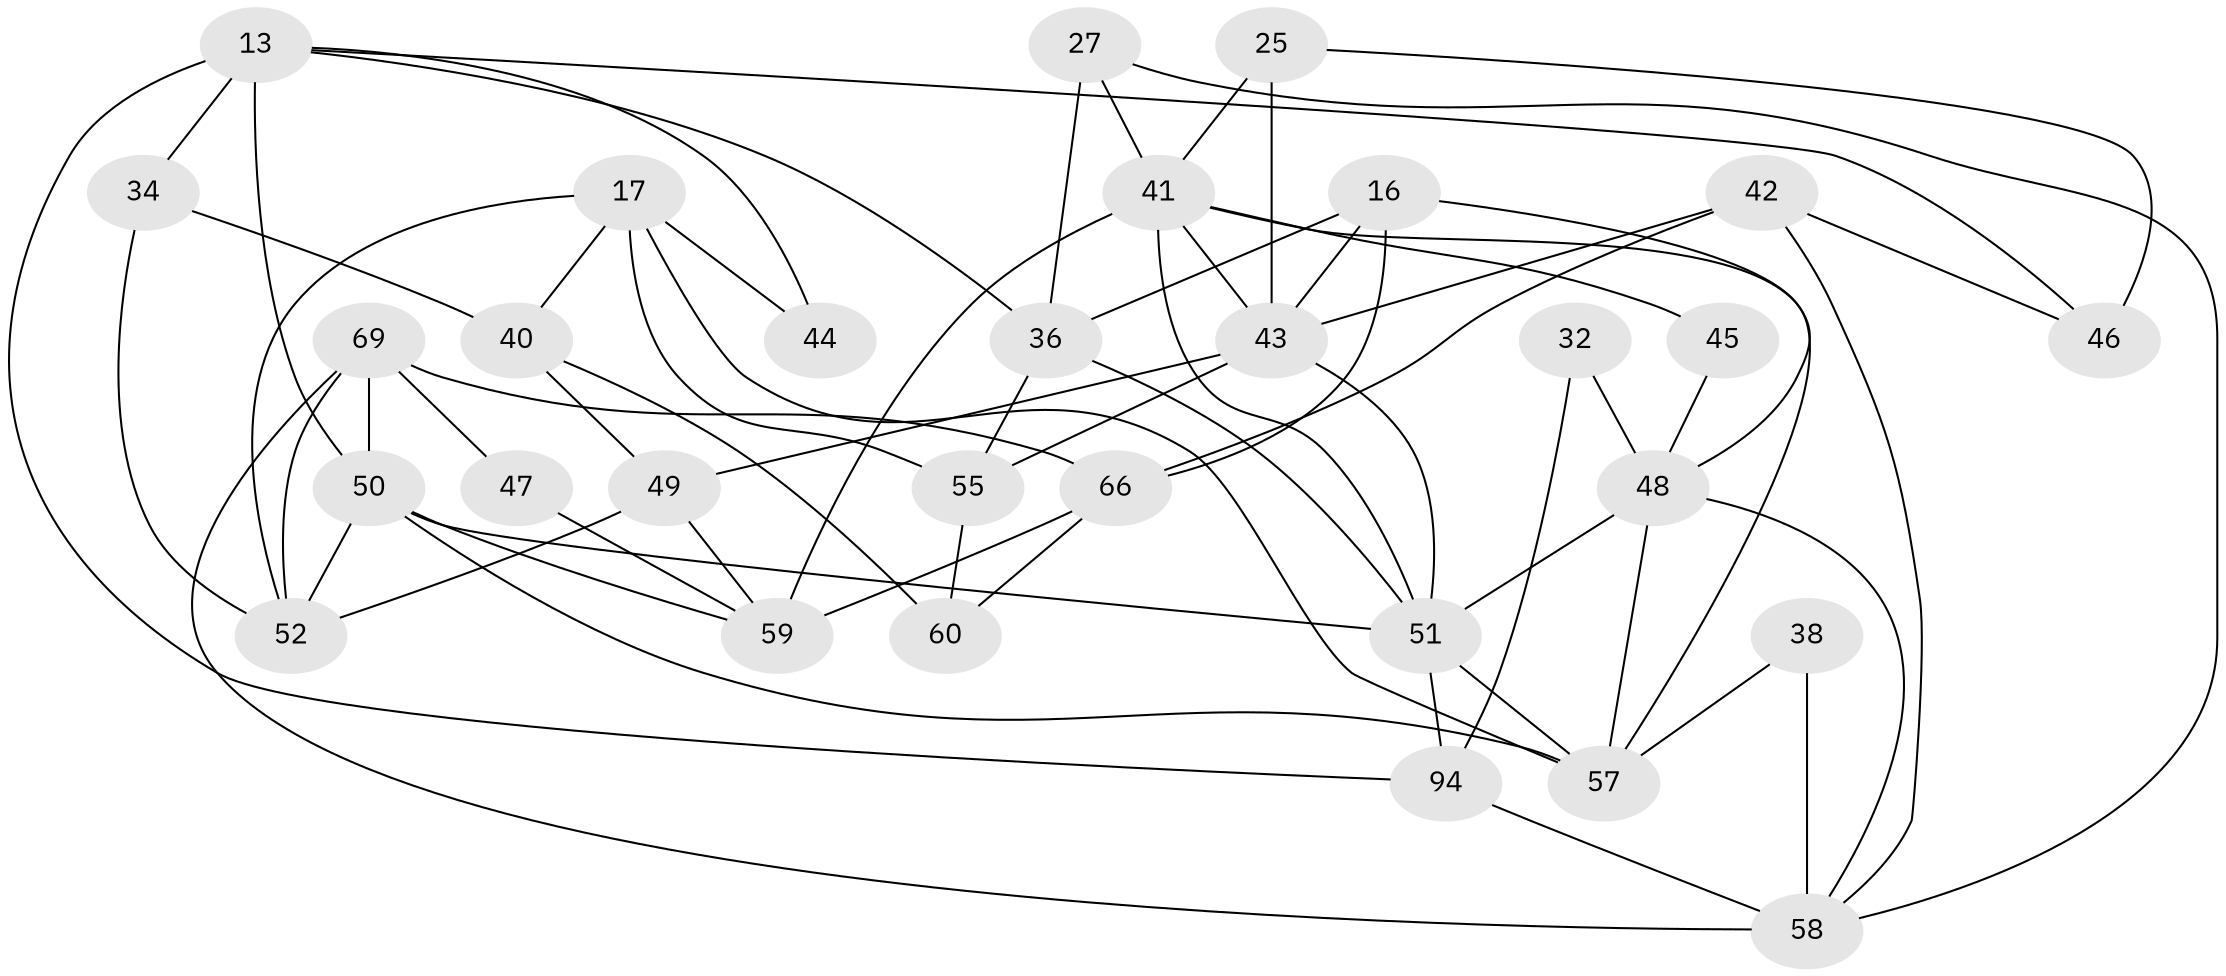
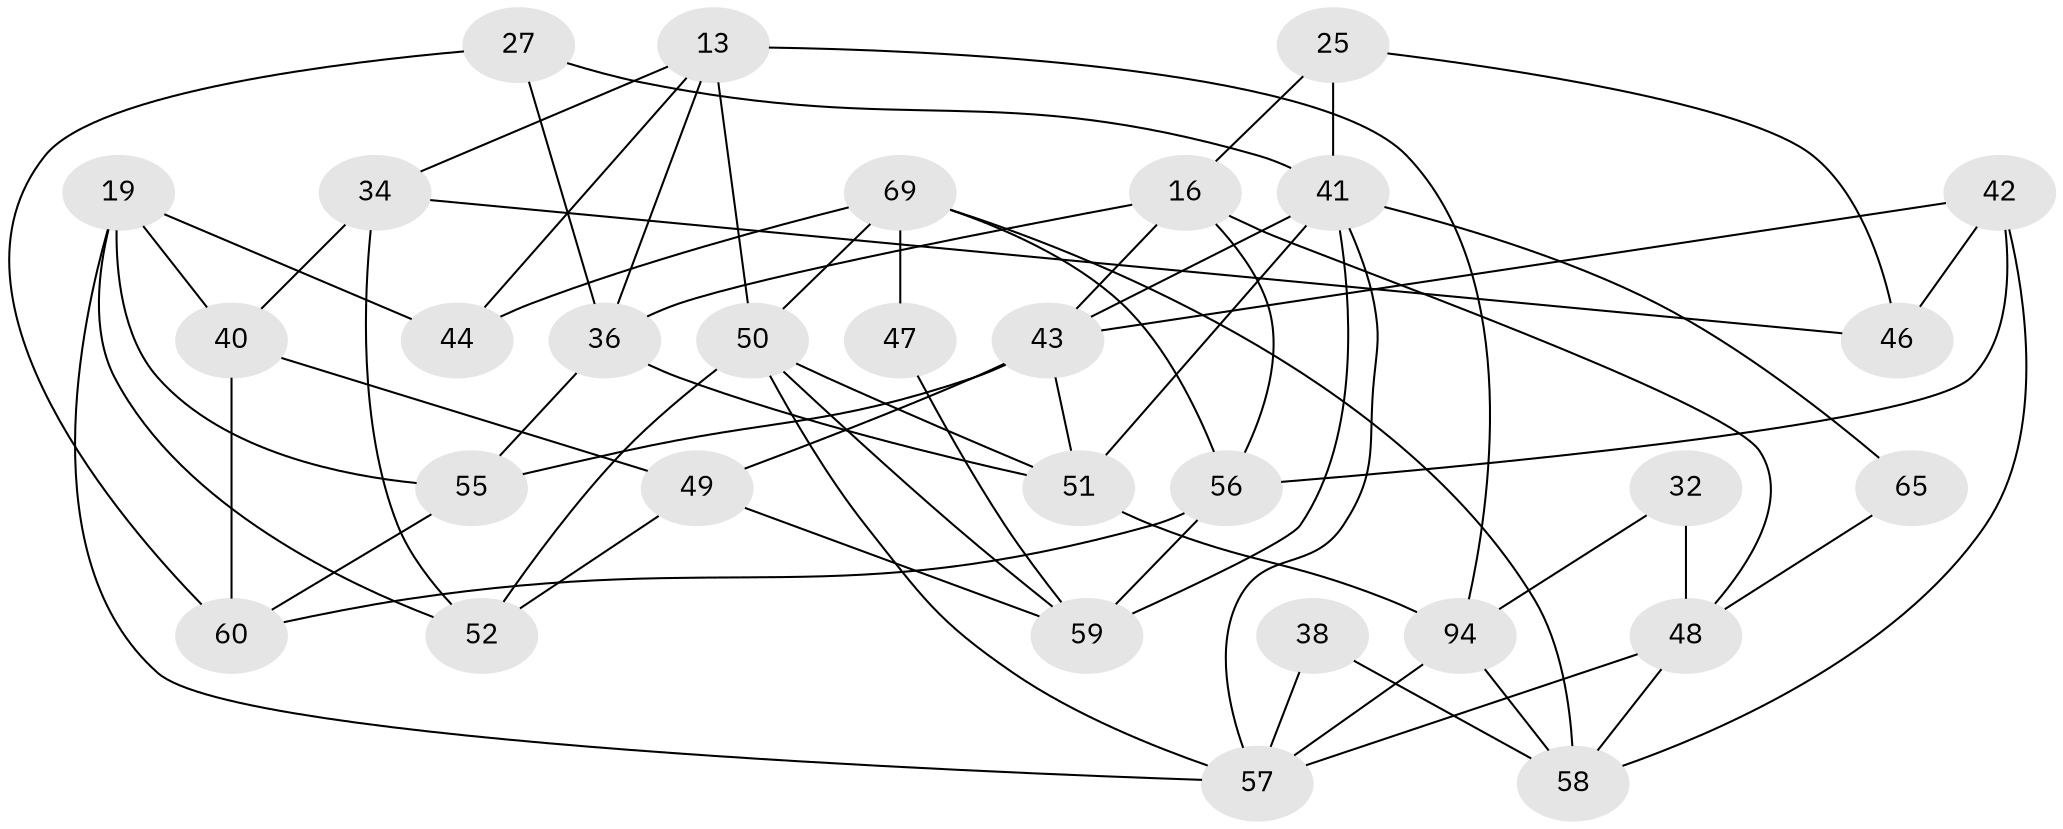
edge "13" -- "46": now "34" -- "46"
node "17": label "17" -> "19"
edge "25" -- "43": now "25" -- "16"
edge "27" -- "58": now "27" -- "60"
node "45": label "45" -> "65"
edge "69" -- "52": now "69" -- "44"
node "66": label "66" -> "56"
edge "48" -- "51": removed
edge "51" -- "57": now "94" -- "57"
